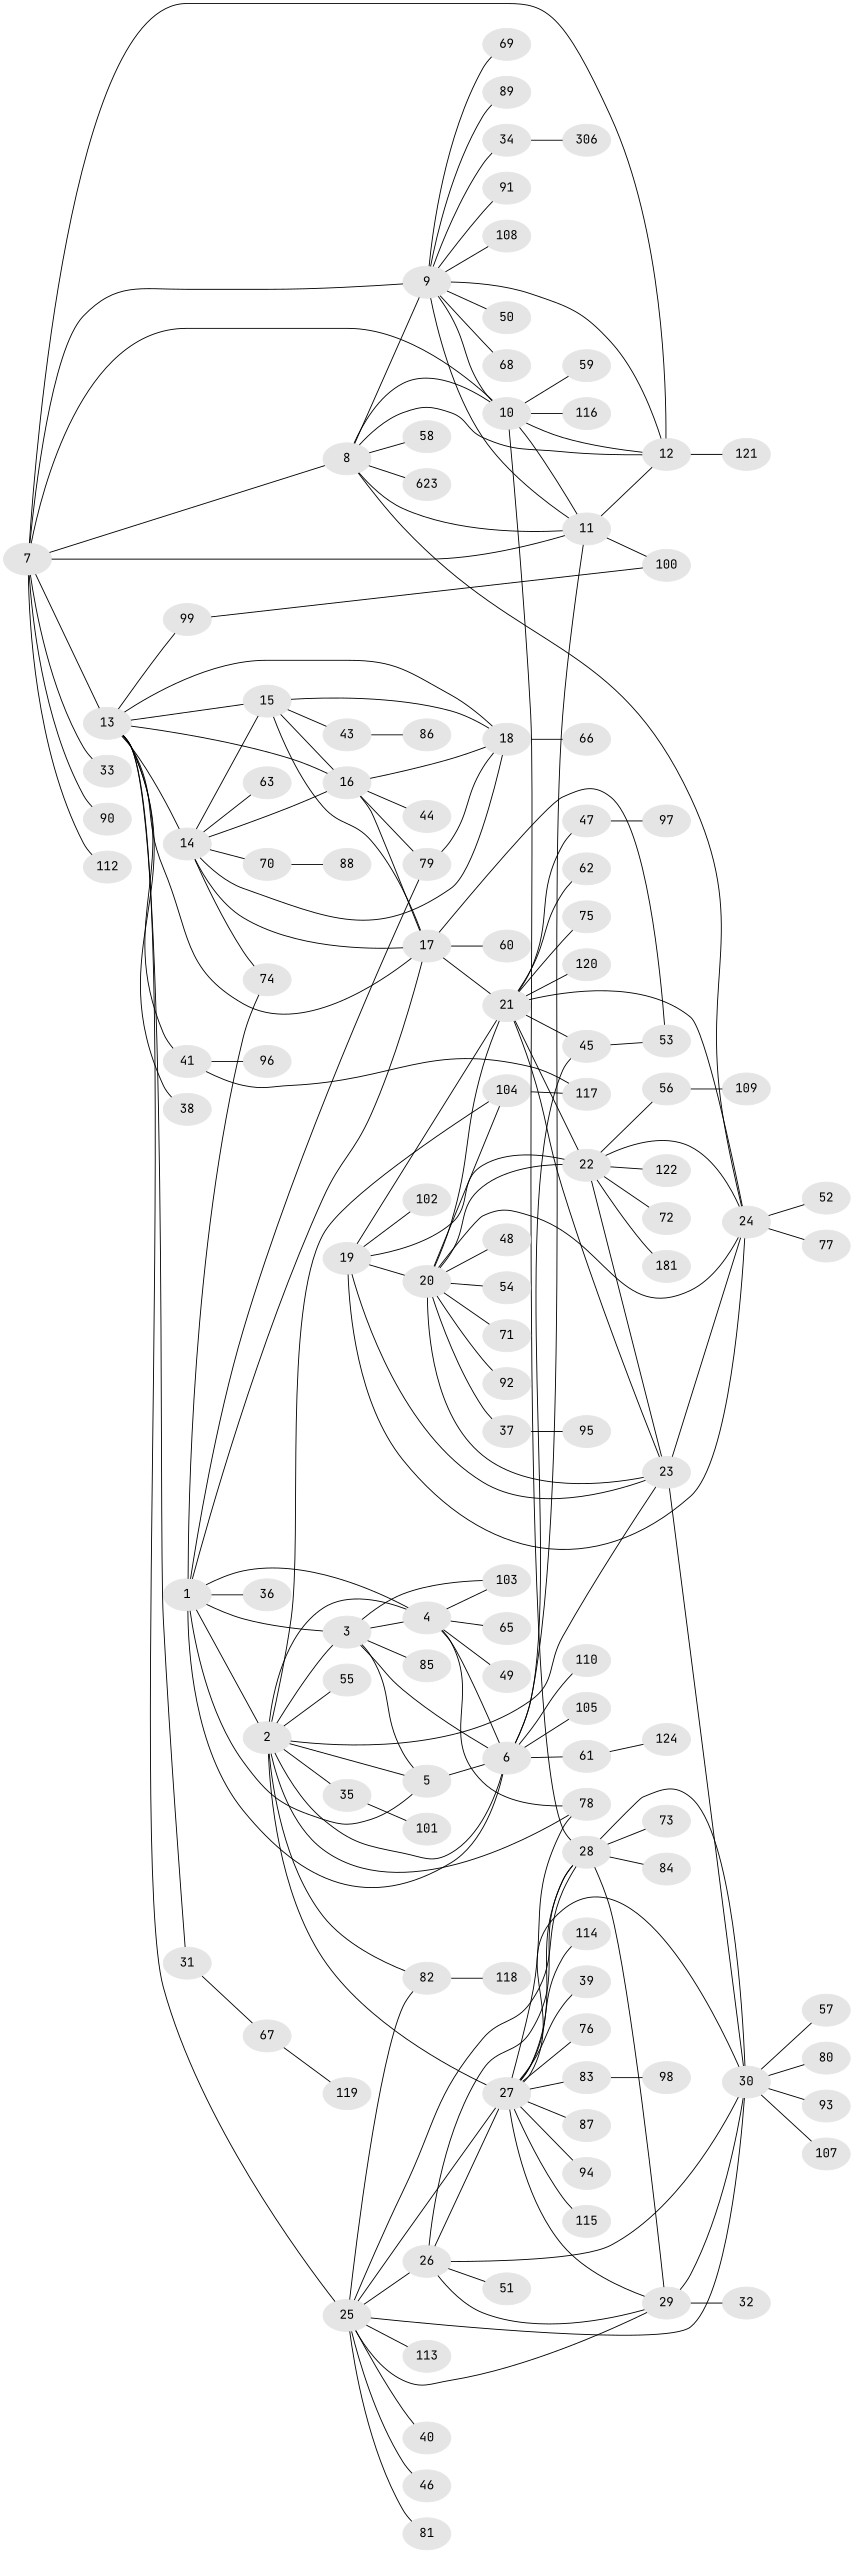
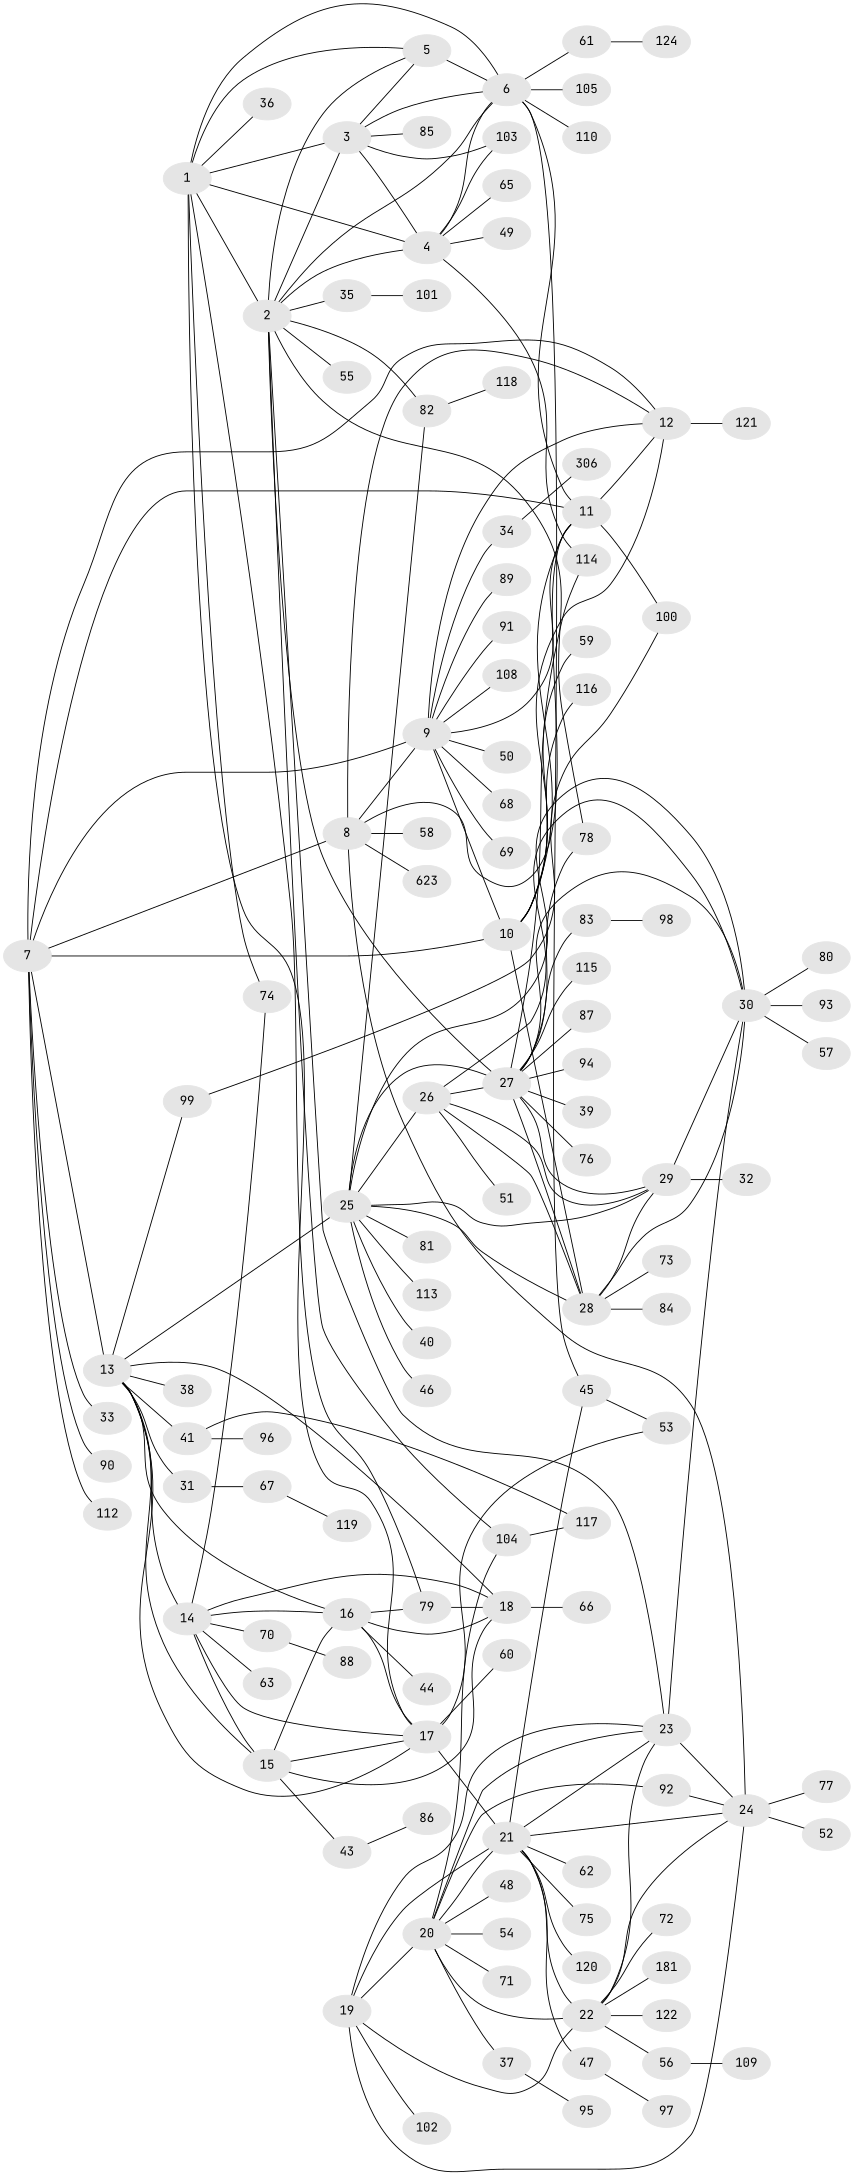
edge "10" -- "8": removed
edge "24" -- "20": now "24" -- "92"
edge "4" -- "78": now "4" -- "114"
node "107": removed
